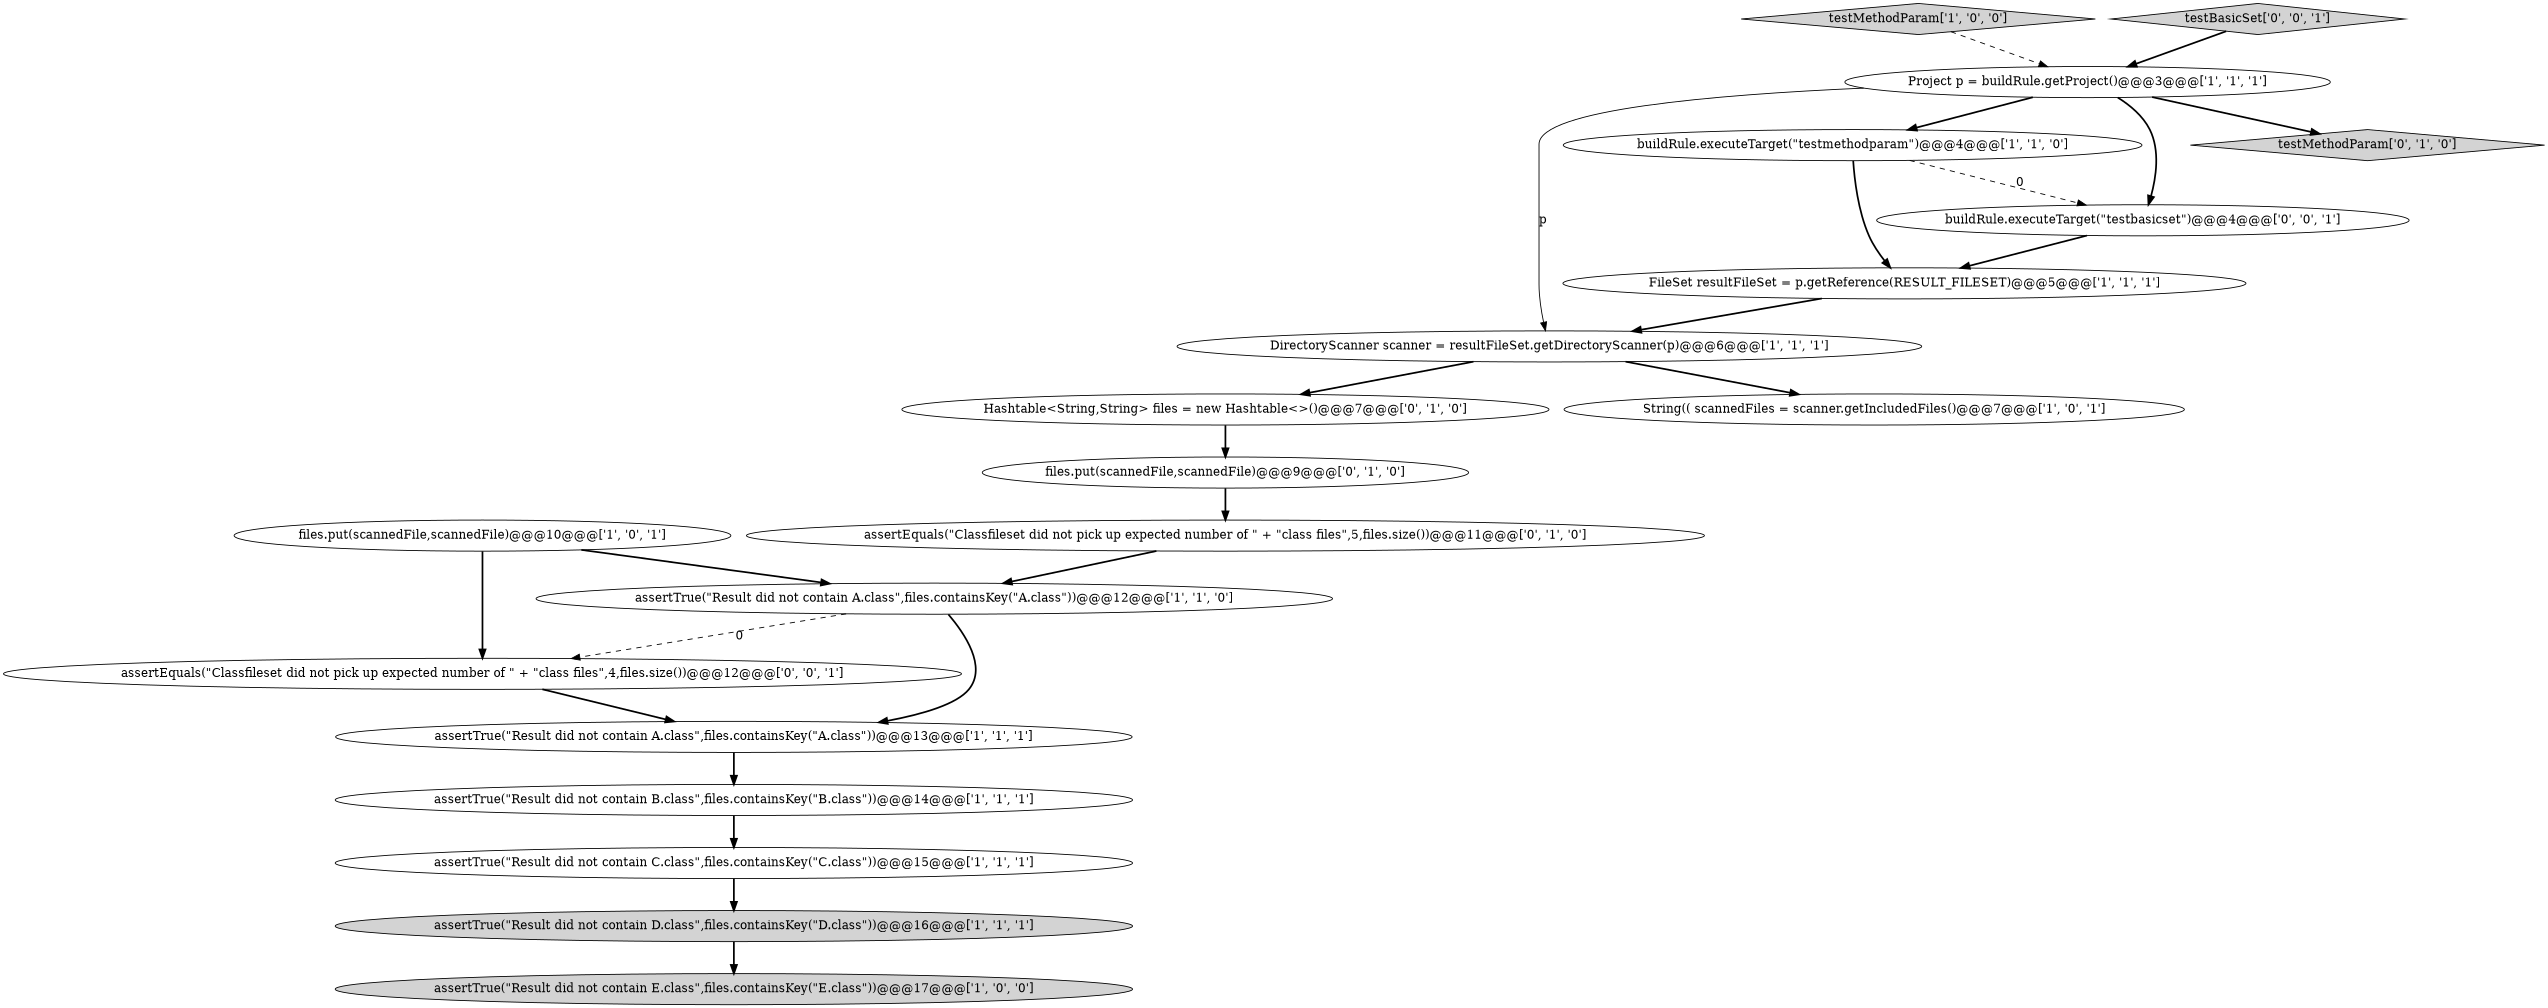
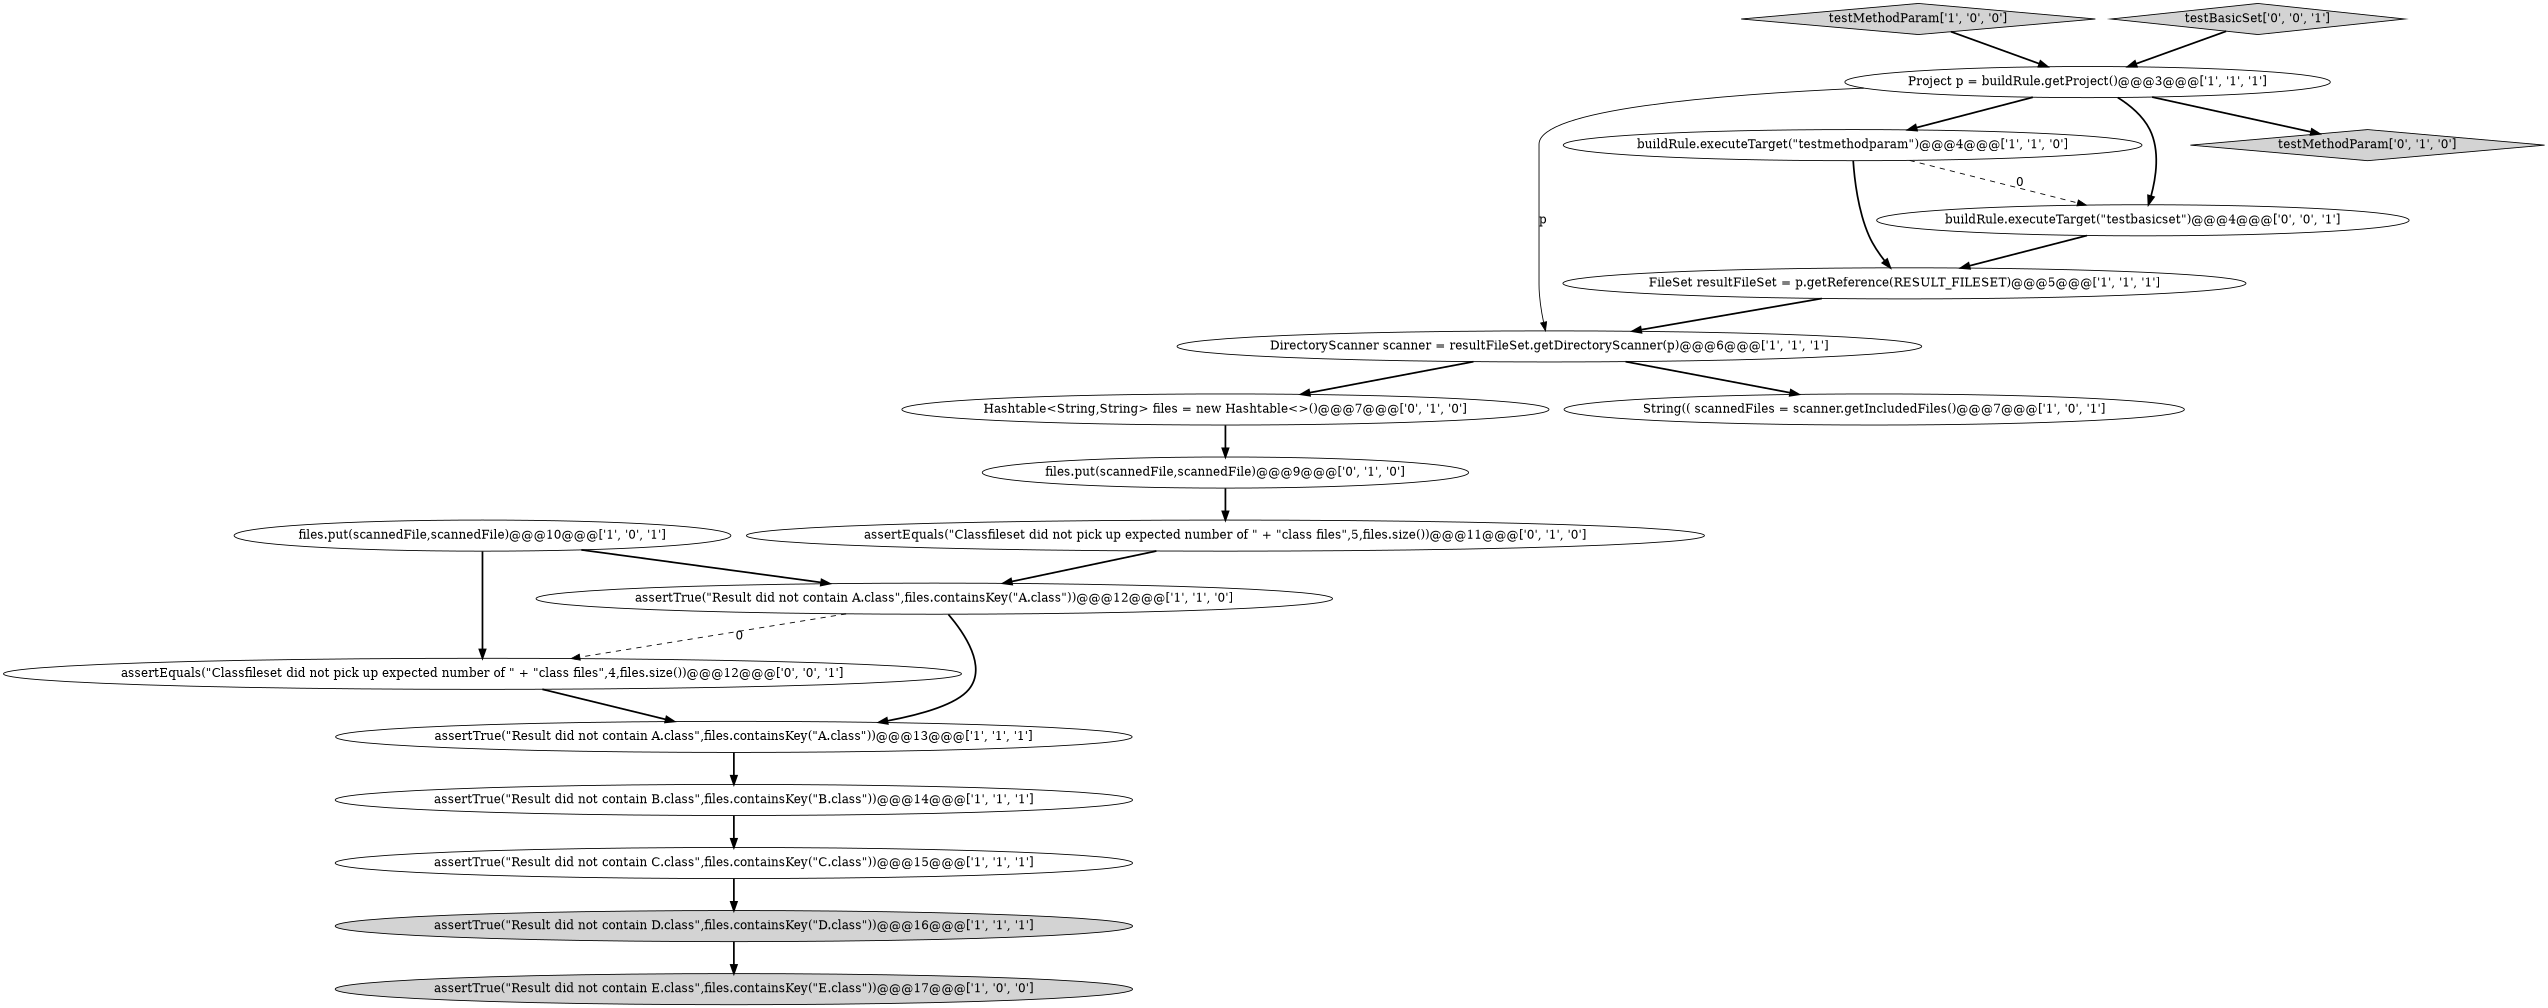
edge "testMethodParam['1', '0', '0']" -> "Project p = buildRule.getProject()@@@3@@@['1', '1', '1']": style dashed -> bold
